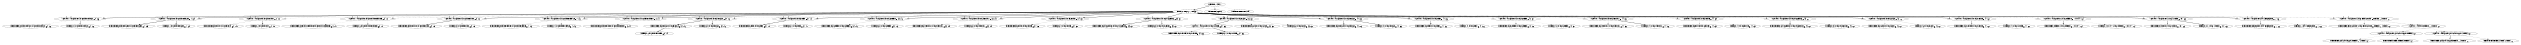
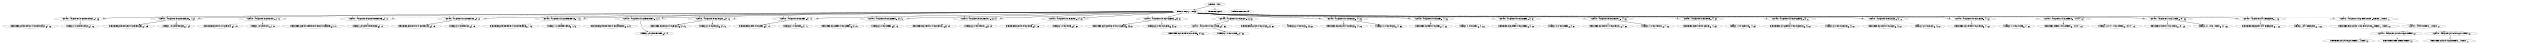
edge "(IDENTIFIER,FG_BLACK,int FG_BLACK = 30)" -> "(LITERAL,8,int ATTR_HIDDEN = 8)": now "(<operator>.assignment,int ATTR_HIDDEN = 8)" -> "(LITERAL,8,int ATTR_HIDDEN = 8)"
node "(FIELD_IDENTIFIER,SUFFIX,SUFFIX)": removed
